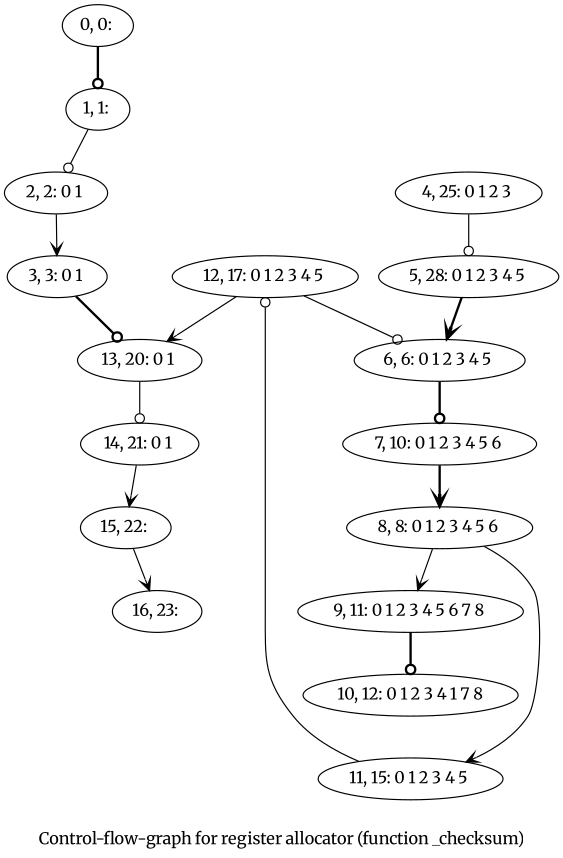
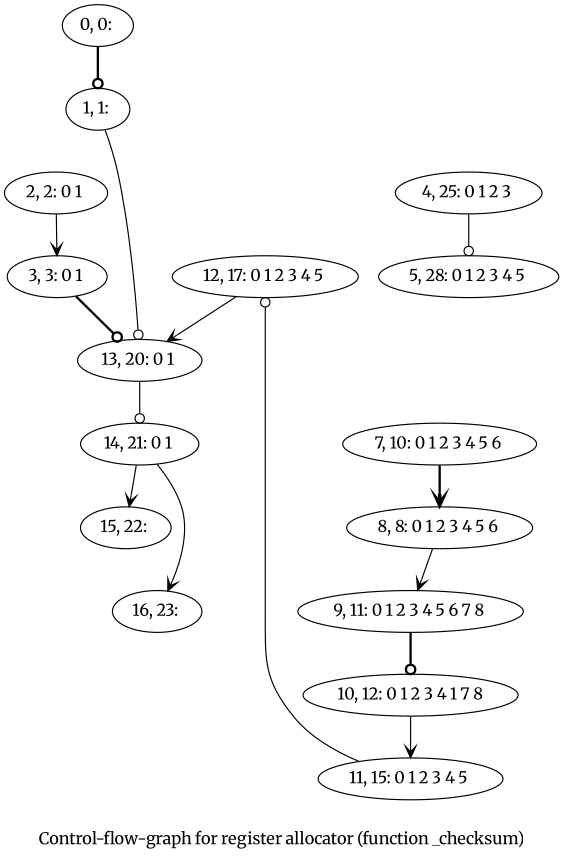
edge "1, 1:" -> "2, 2: 0 1": now "1, 1:" -> "13, 20: 0 1"
node "6, 6: 0 1 2 3 4 5": removed
edge "15, 22:" -> "16, 23:": now "14, 21: 0 1" -> "16, 23:"
edge "8, 8: 0 1 2 3 4 5 6" -> "11, 15: 0 1 2 3 4 5": now "10, 12: 0 1 2 3 4 1 7 8" -> "11, 15: 0 1 2 3 4 5"
